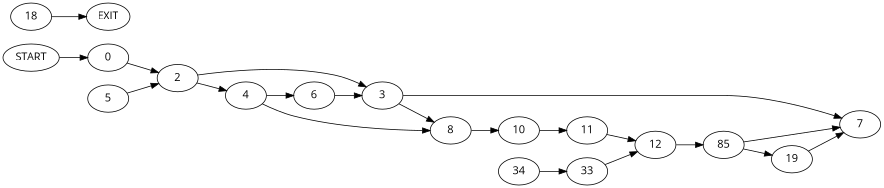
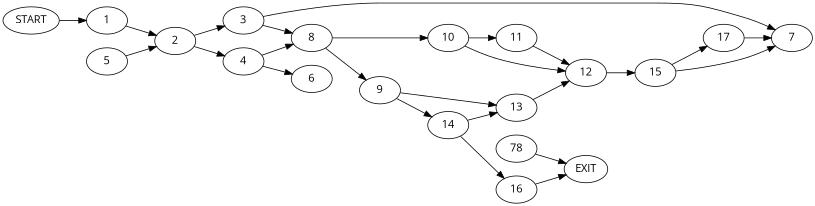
node "18": label "18" -> "78"
node "0": label "0" -> "1"
edge "10" -> "12": added
node "9": added
edge "6" -> "3": removed
node "85": label "85" -> "15"
node "19": label "19" -> "17"
node "34": label "34" -> "14"
node "33": label "33" -> "13"
node "16": added
